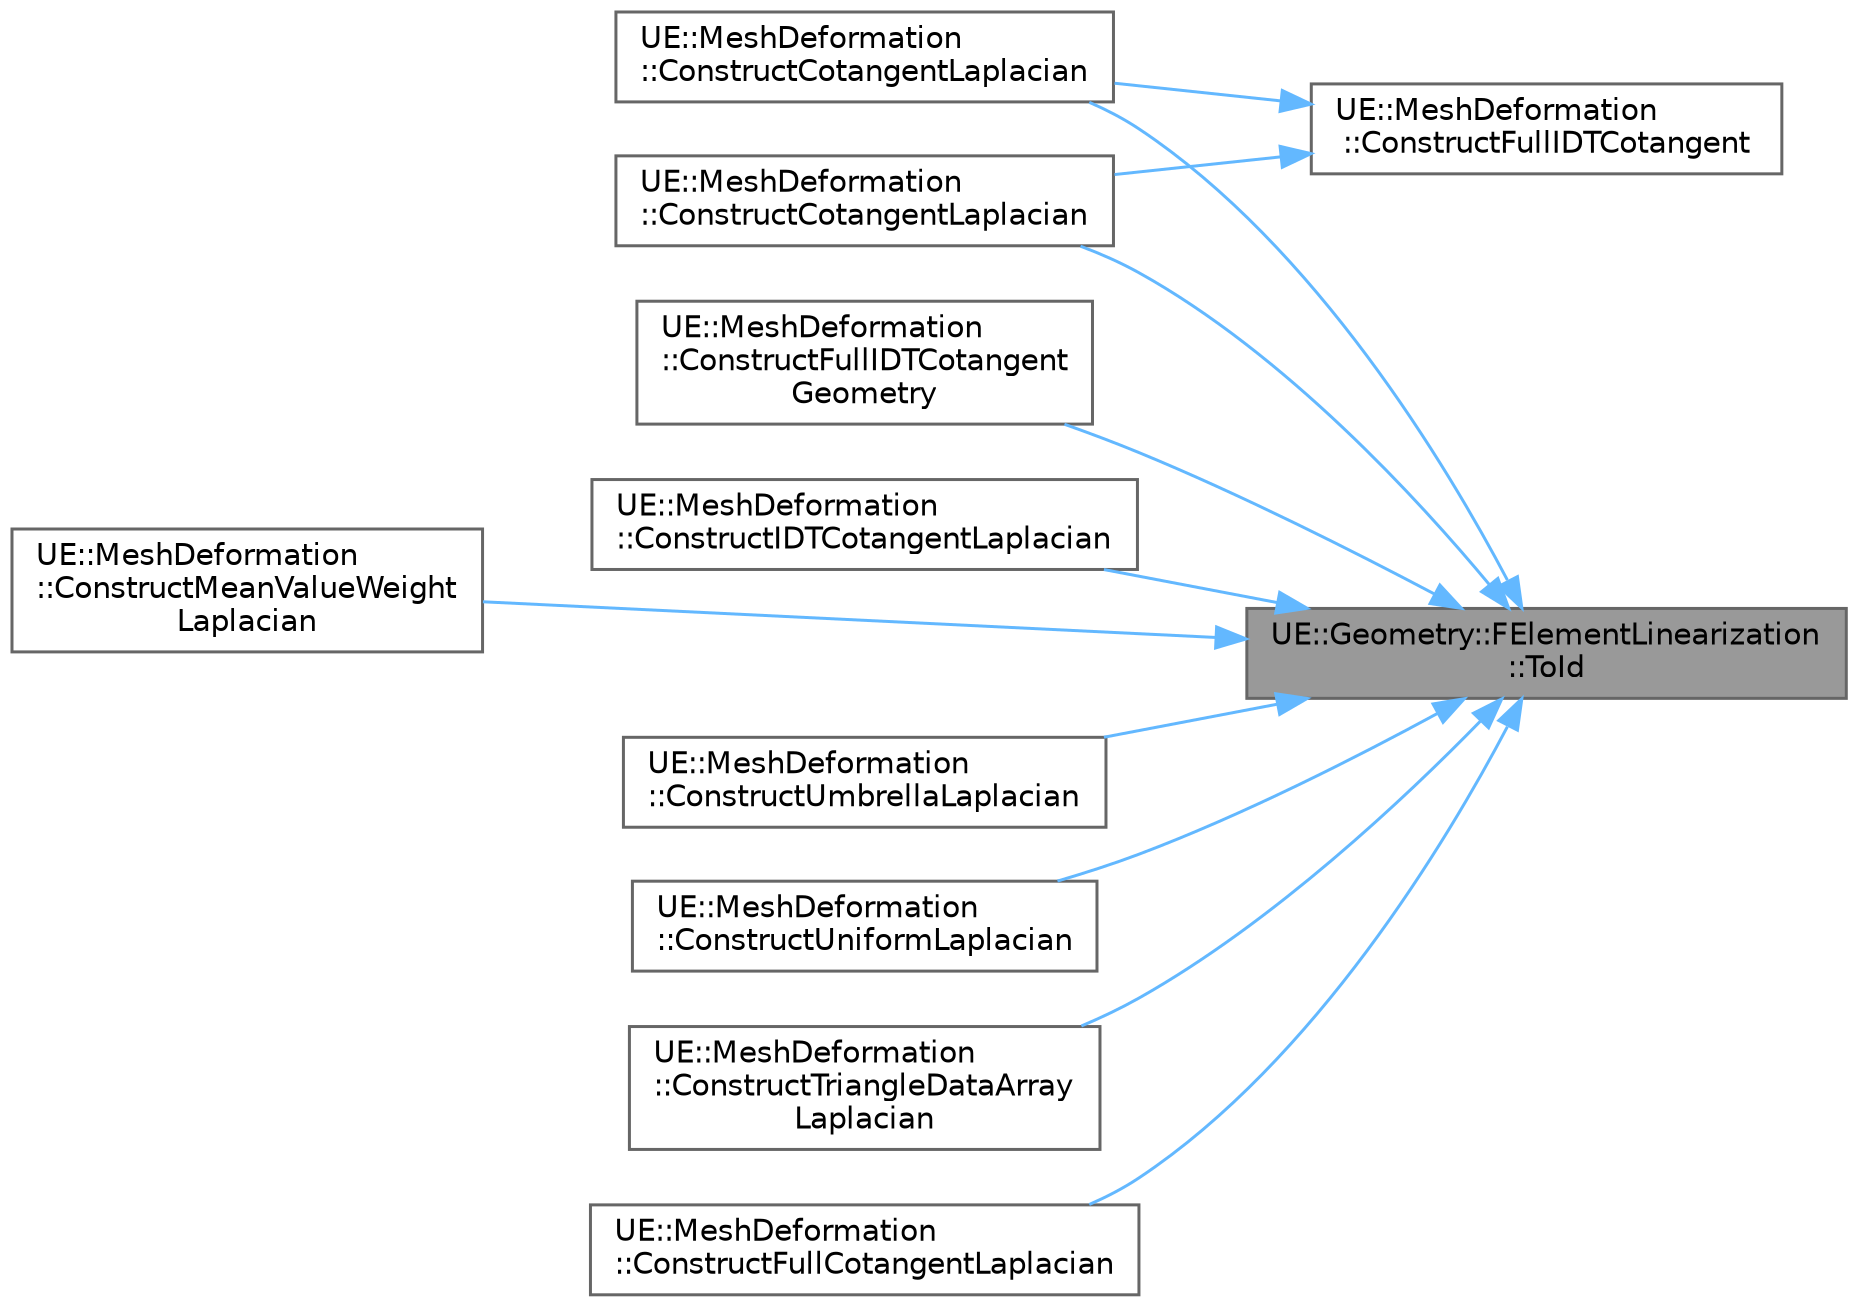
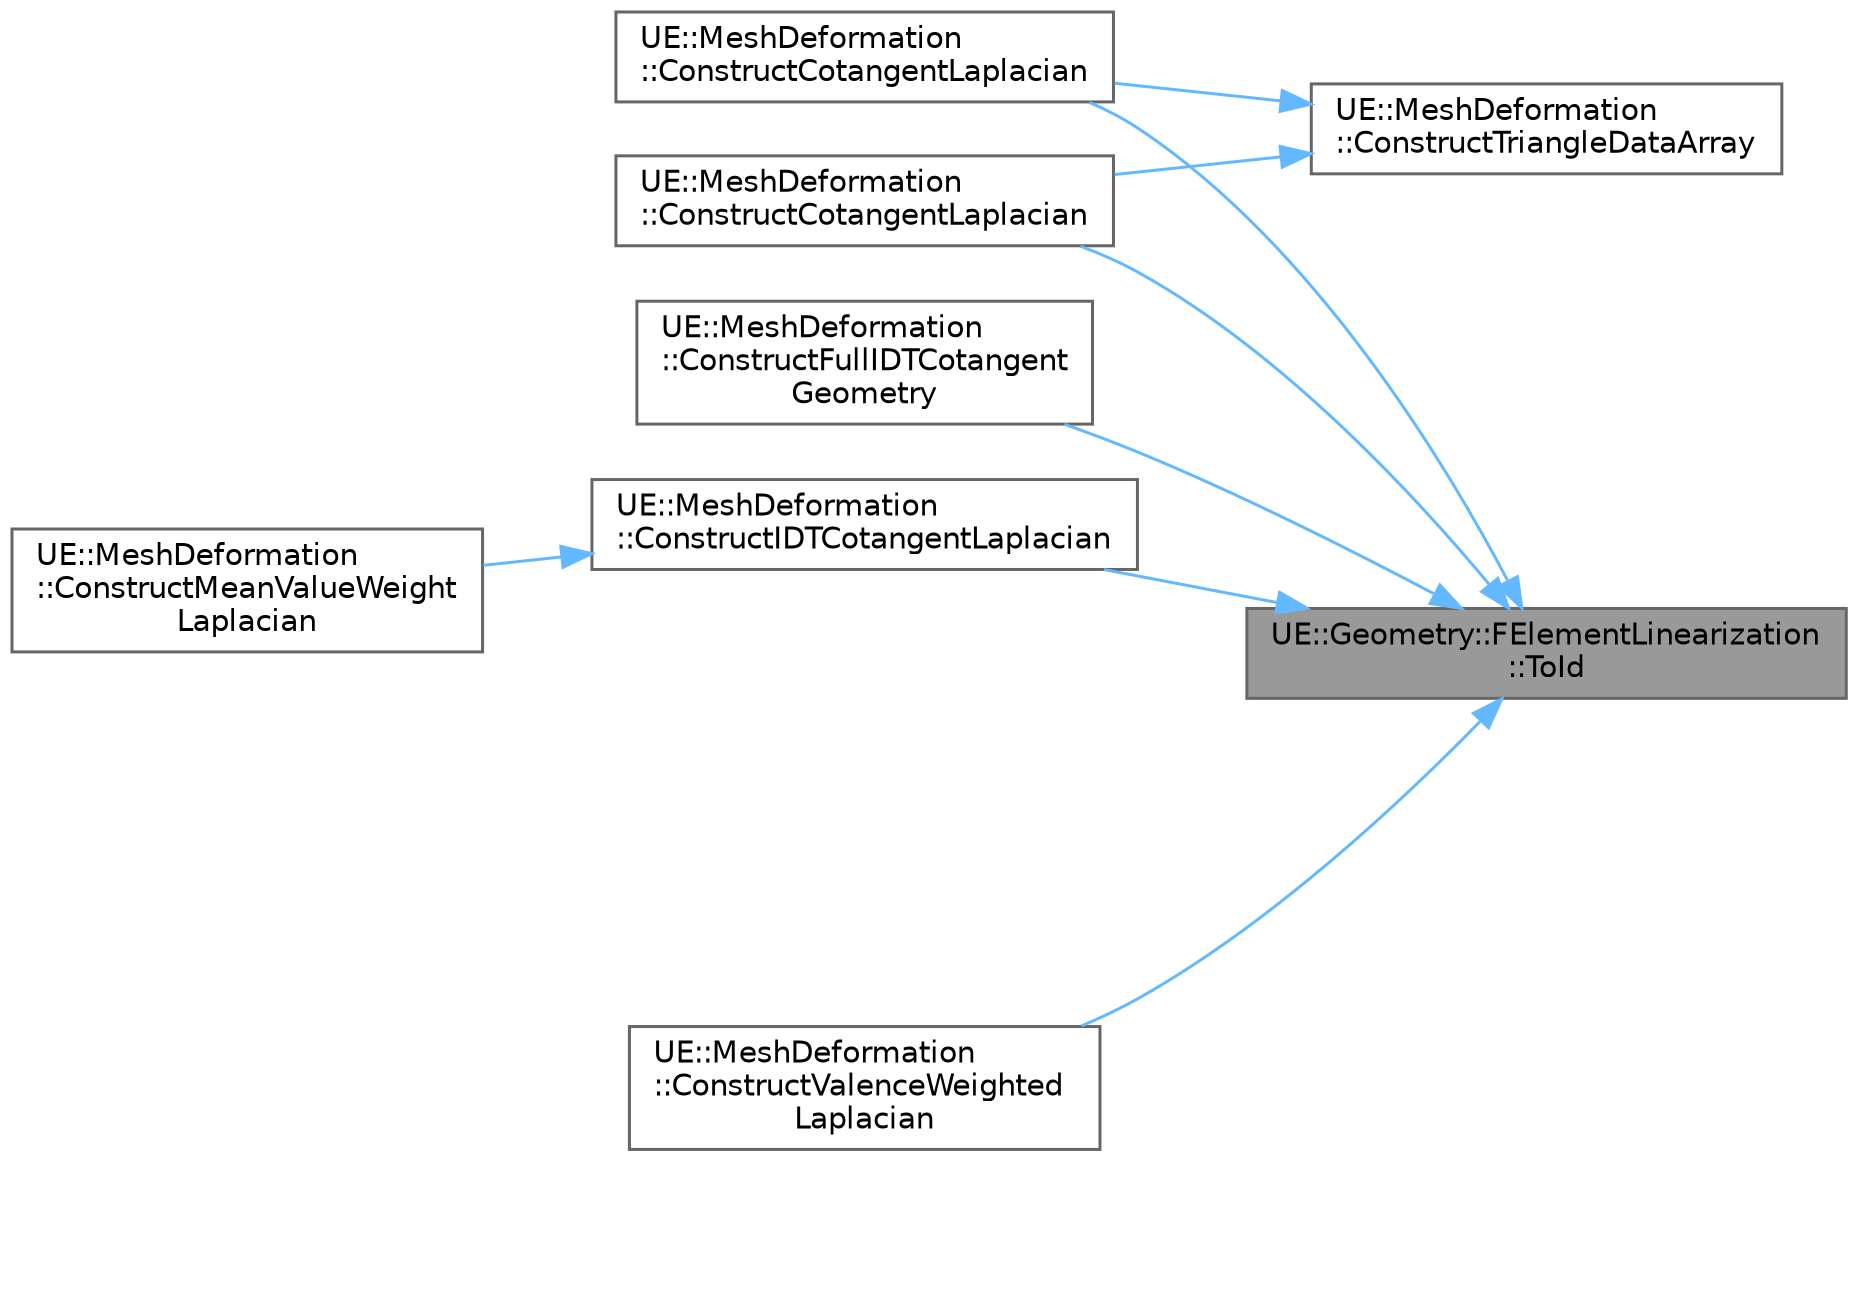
node "UE::MeshDeformation ::ConstructFullIDTCotangent": label "UE::MeshDeformation ::ConstructFullIDTCotangent" -> "UE::MeshDeformation ::ConstructTriangleDataArray"
edge "UE::MeshDeformation ::ConstructMeanValueWeight Laplacian" -> "UE::Geometry::FElementLinearization ::ToId": now "UE::MeshDeformation ::ConstructMeanValueWeight Laplacian" -> "UE::MeshDeformation ::ConstructIDTCotangentLaplacian"
node "UE::MeshDeformation ::ConstructUmbrellaLaplacian": removed
node "UE::MeshDeformation ::ConstructUniformLaplacian": removed
node "UE::MeshDeformation ::ConstructTriangleDataArray Laplacian": label "UE::MeshDeformation ::ConstructTriangleDataArray Laplacian" -> "UE::MeshDeformation ::ConstructValenceWeighted Laplacian"
node "UE::MeshDeformation ::ConstructFullCotangentLaplacian": removed
